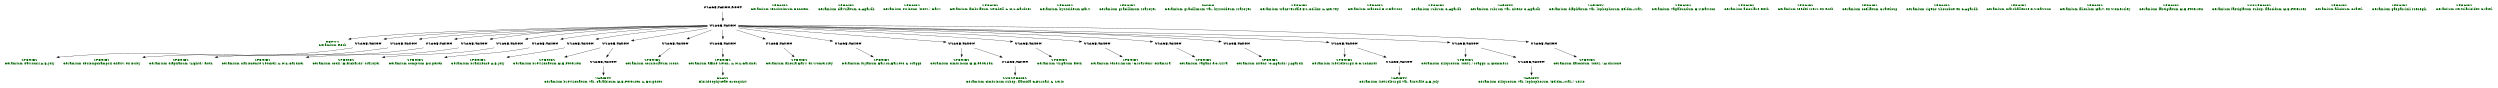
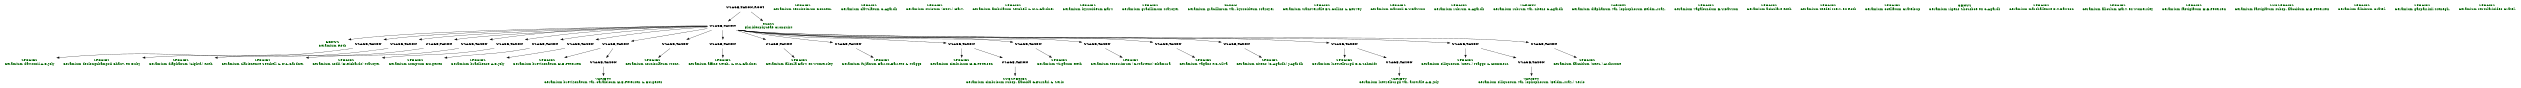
node "SPECIES Ceramium rigens Shousboe ex C.Agardh": label "SPECIES Ceramium rigens Shousboe ex C.Agardh" -> "GENUS Ceramium rigens Shousboe ex C.Agardh"
edge "SPECIES Ceramium affine Setch. & N.L.Gardner" -> "CLASS Florideophyceae Cronquist": now "USAGE;TAXON;ROOT" -> "CLASS Florideophyceae Cronquist"
